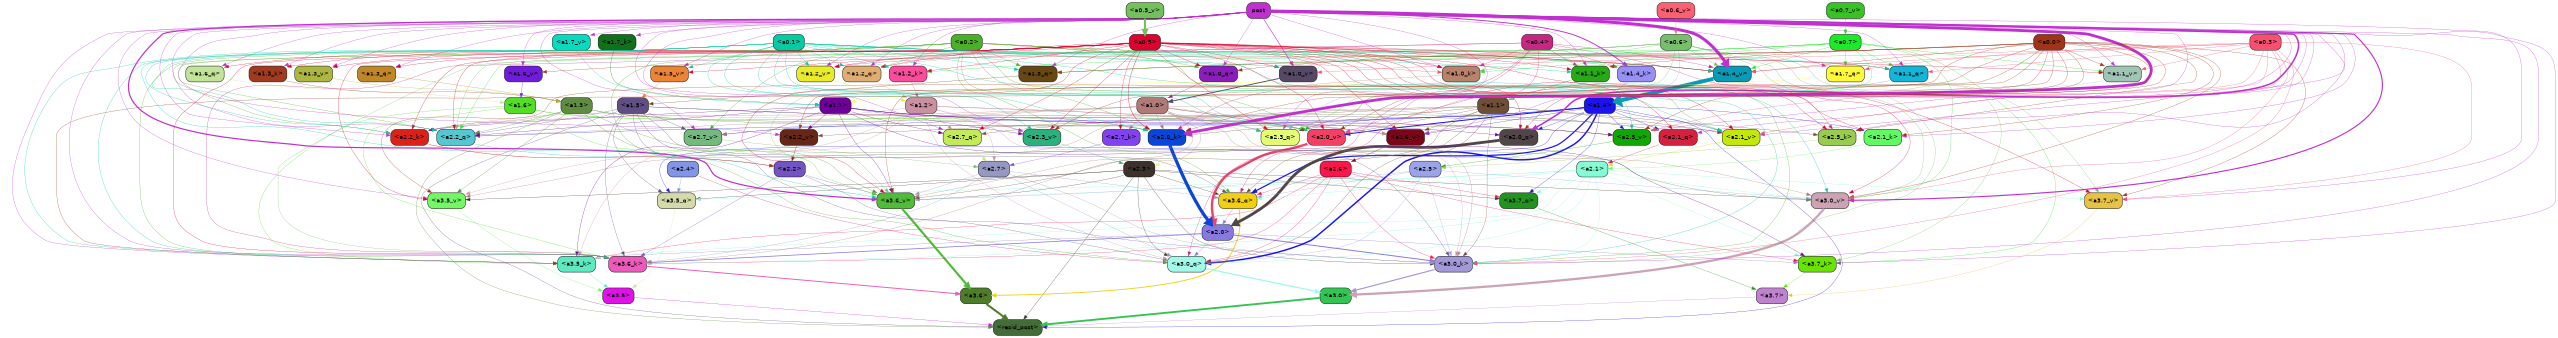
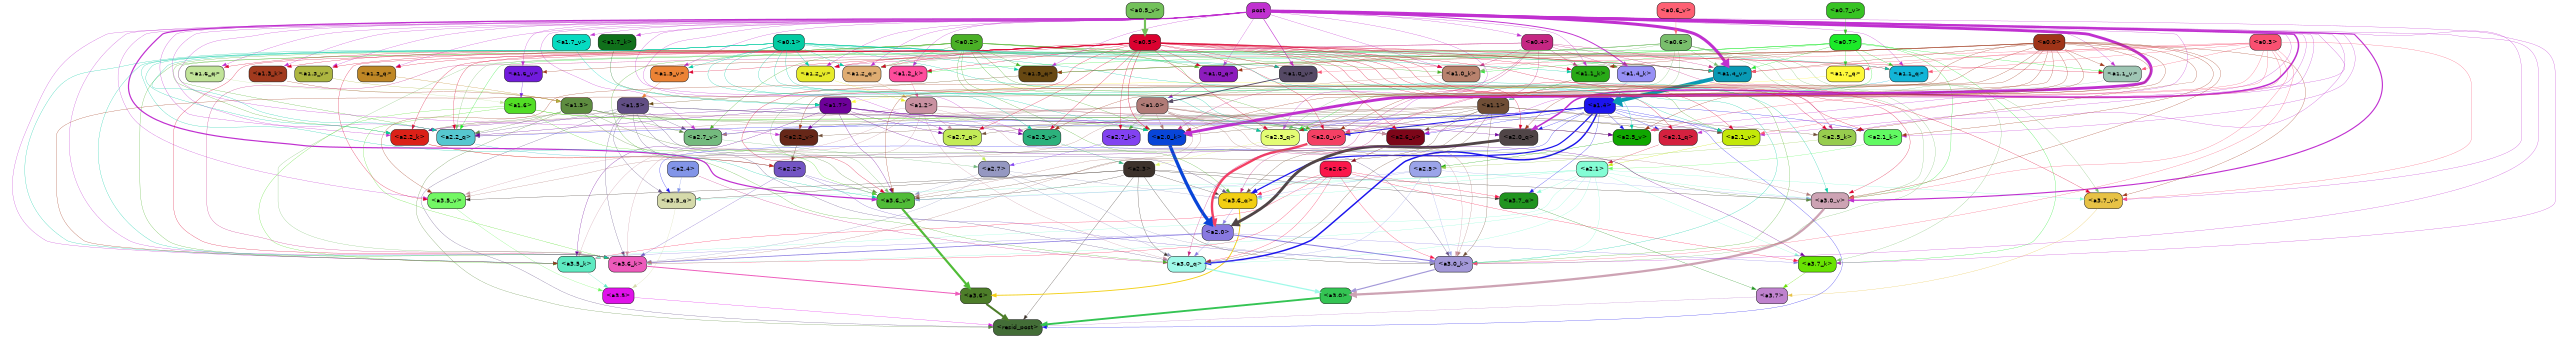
edge "post" -> "<a1.7_q>": now "post" -> "<a0.4>"
edge "<a0.1>" -> "<a1.2_k>": removed
edge "<a0.2>" -> "<a1.0_k>": color #f95071 -> #4ab026
edge "<a0.6>" -> "<a2.3_q>": color #9ba4e9 -> #79be6c
edge "<a1.0>" -> "<a2.7_k>": color #b07b77 -> #4ab026
edge "<a1.2>" -> "<a2.7>": now "<a1.2>" -> "<a3.6_k>"
edge "<a1.3>" -> "<a3.5_v>": now "<a1.3>" -> "<a2.7_v>"
